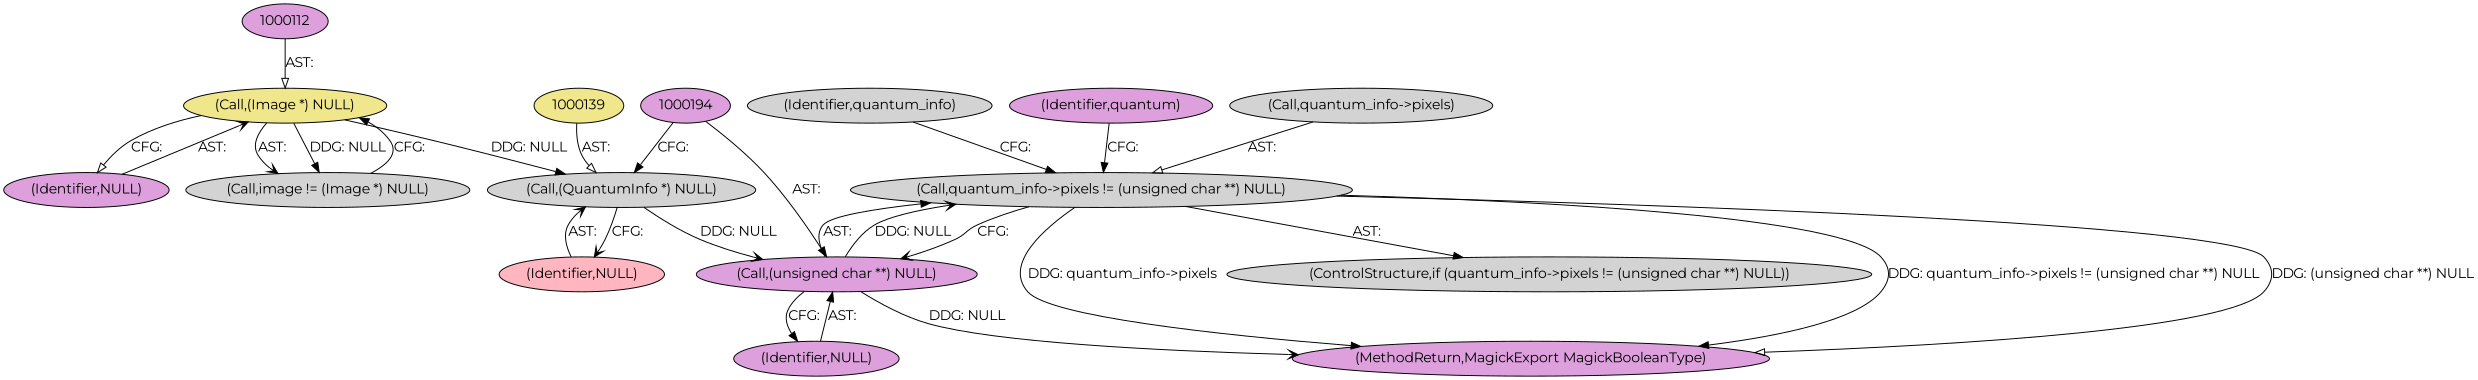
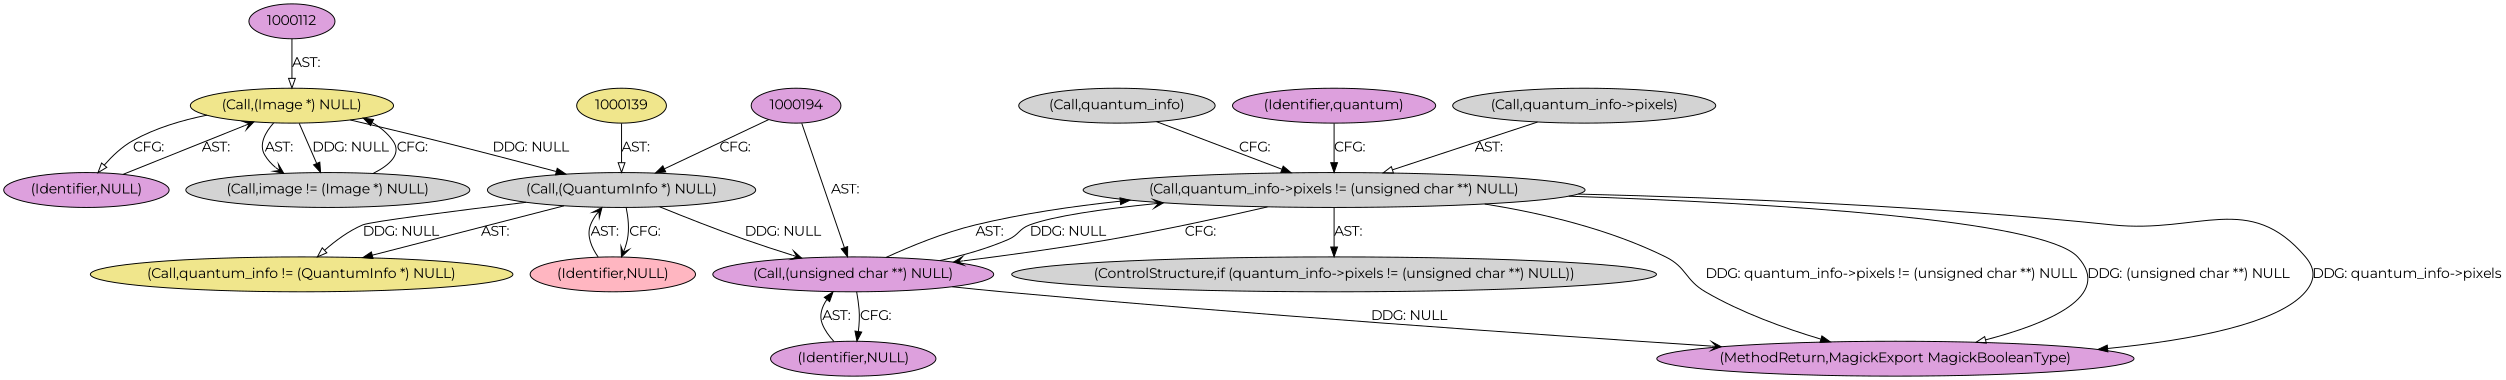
node "(Identifier,quantum_info)": label "(Identifier,quantum_info)" -> "(Call,quantum_info)"
node "(Call,quantum_info != (QuantumInfo *) NULL)": added
